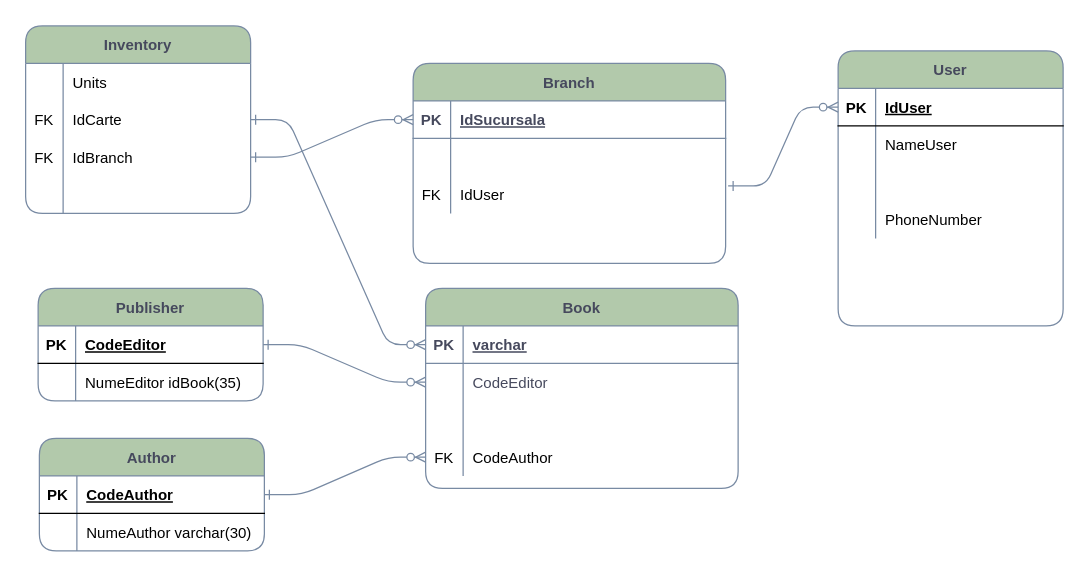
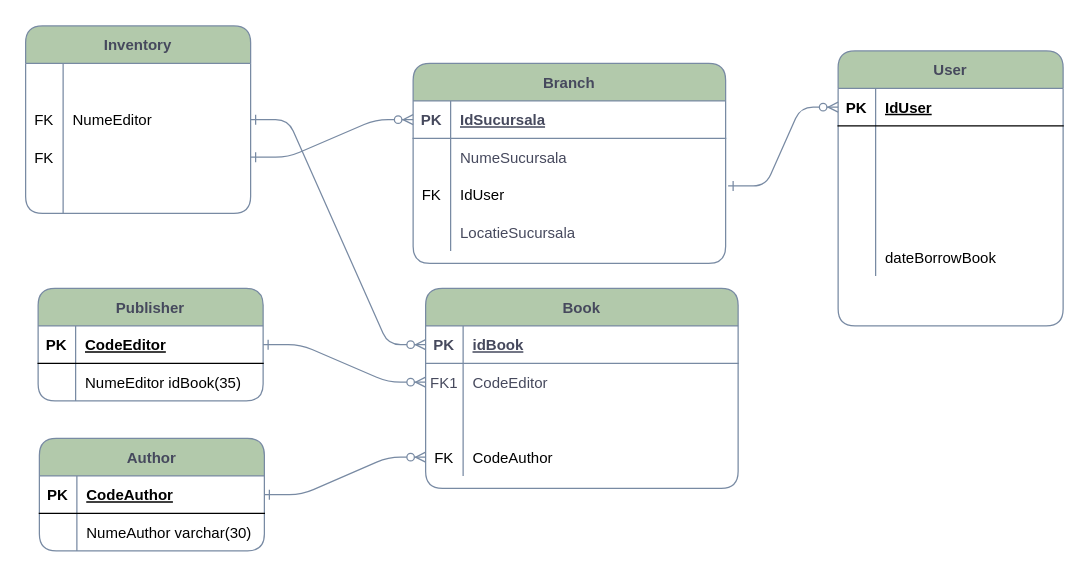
node "Units": removed
node "IdCarte": label "IdCarte" -> "NumeEditor"
node "NameUser": removed
node "IdBranch": removed
node "NumeSucursala": added
node "PhoneNumber": removed
node "LocatieSucursala": added
node "dateBorrowBook": added
node "varchar": label "varchar" -> "idBook"
node "FK1": added
